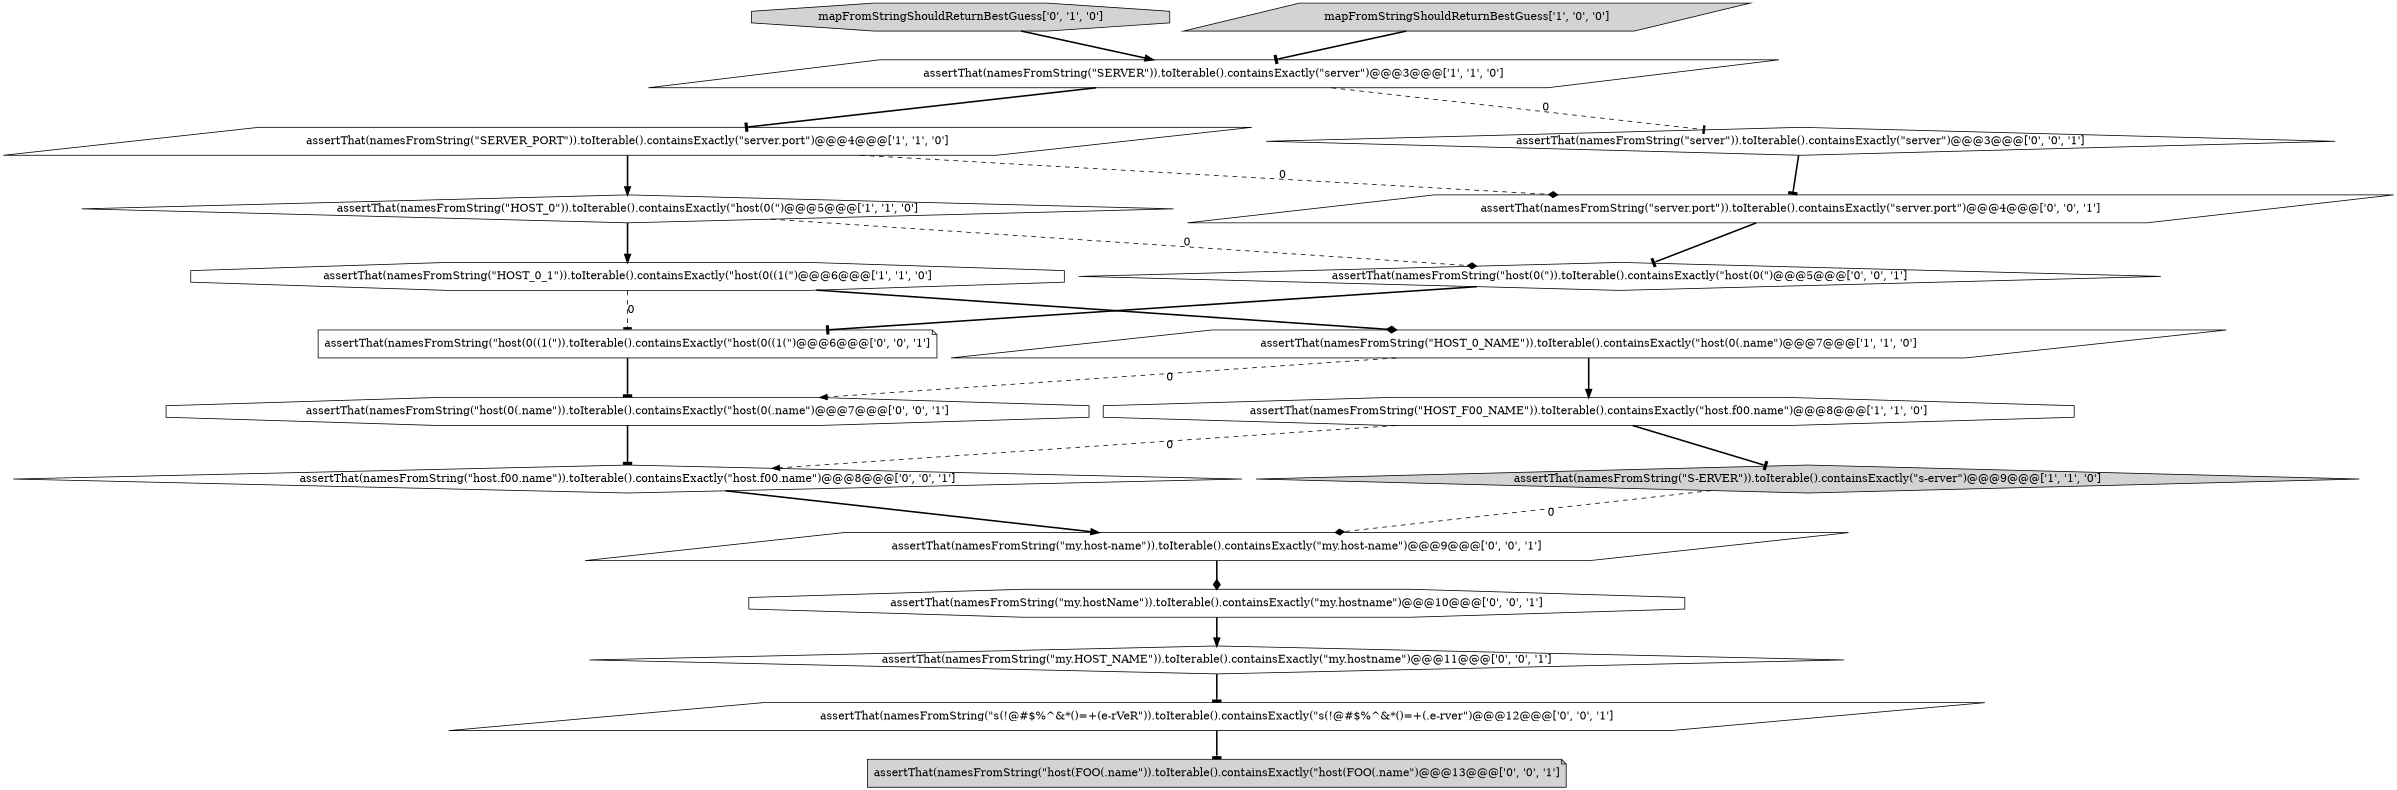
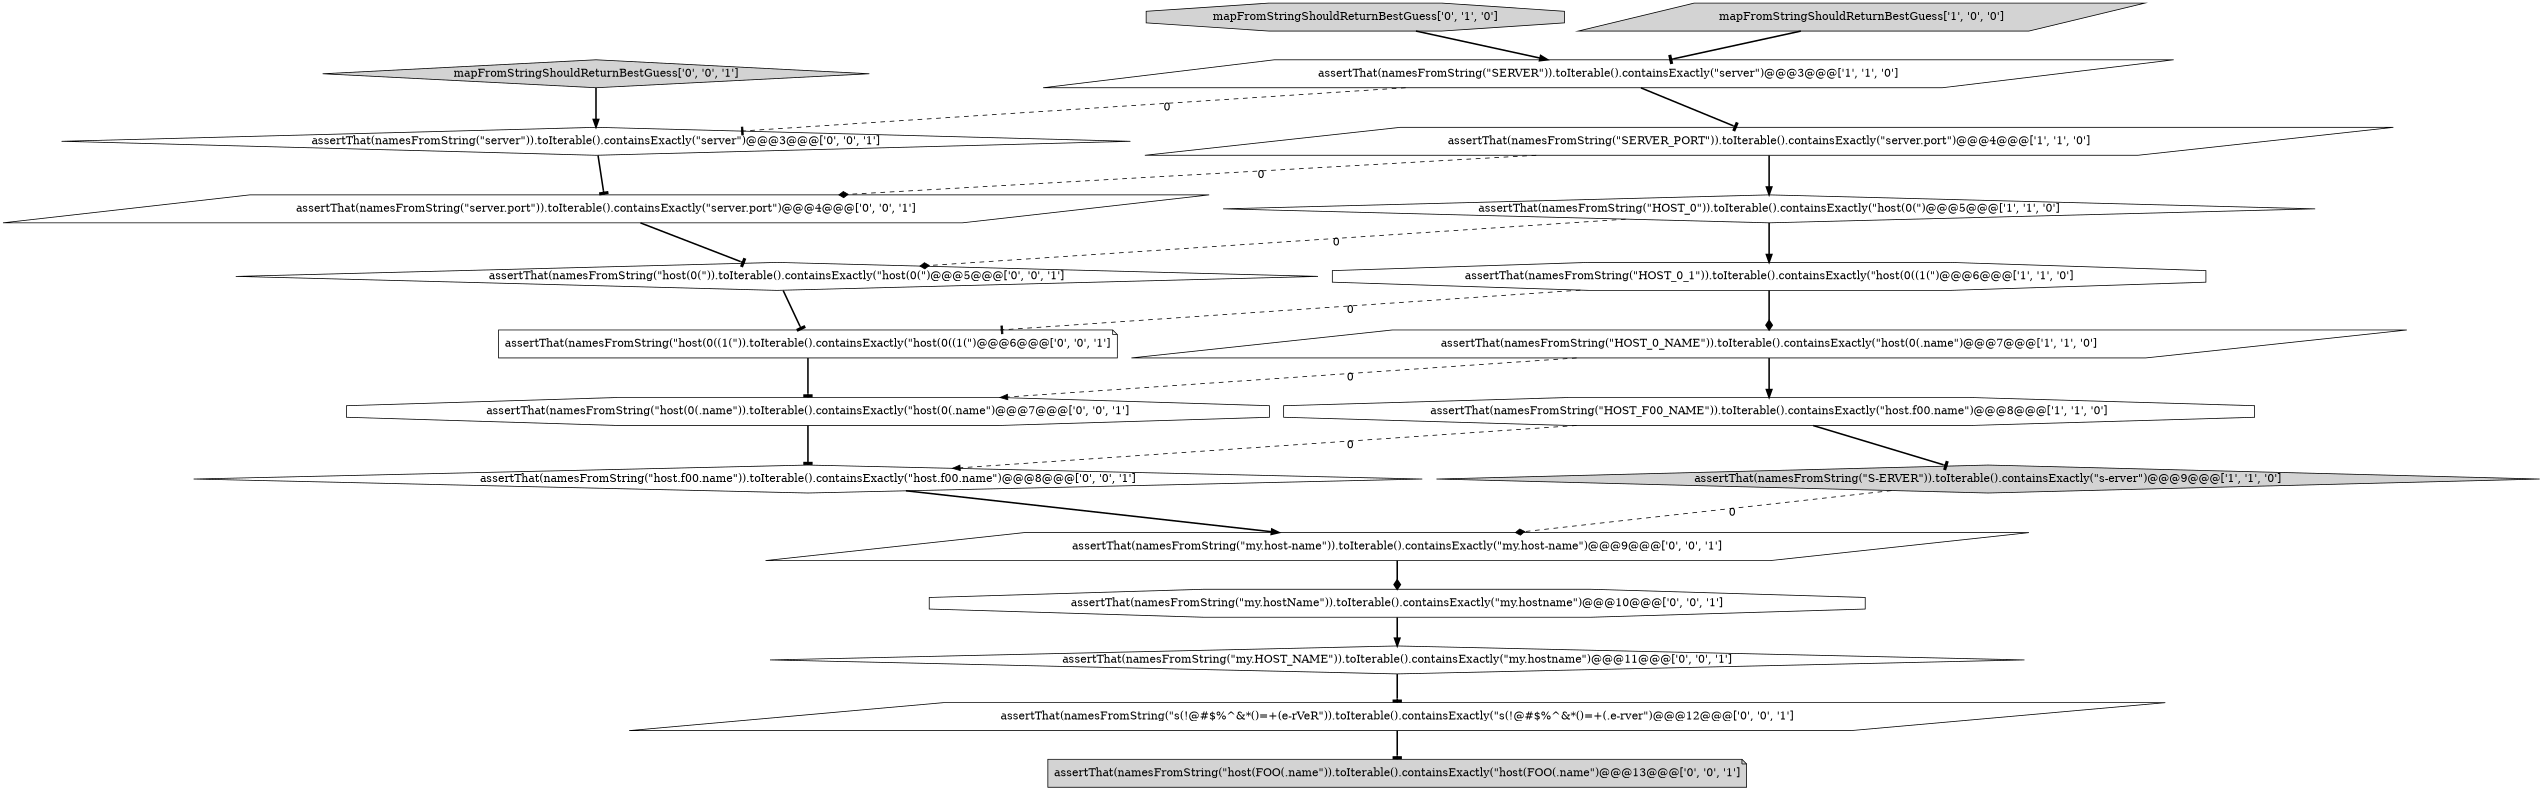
node "mapFromStringShouldReturnBestGuess['0', '0', '1']": added
